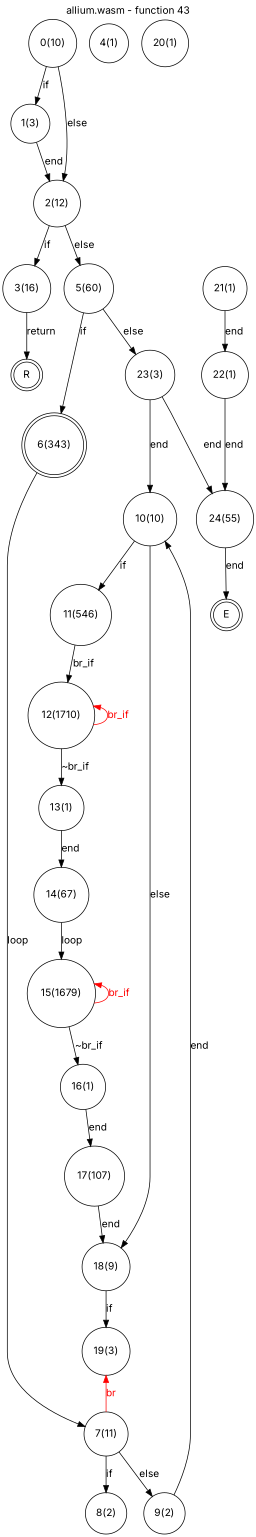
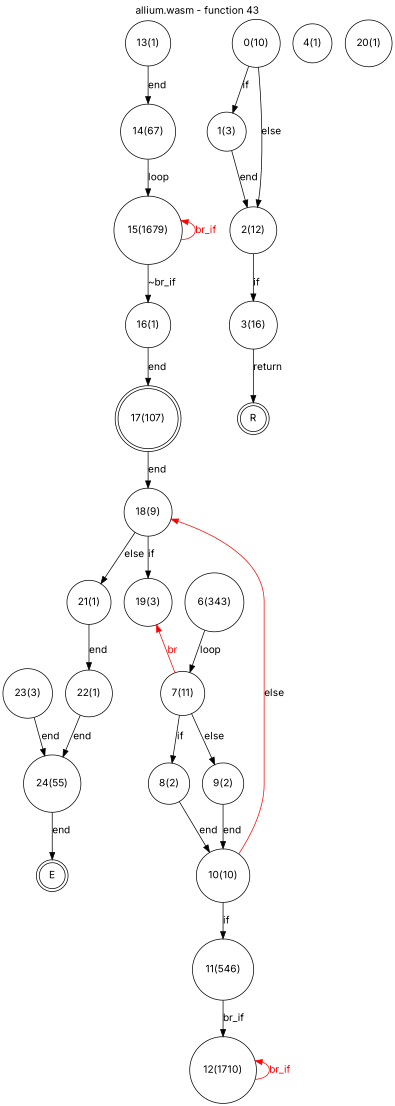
node "5(60)": removed
edge "23(3)" -> "10(10)": now "8(2)" -> "10(10)"
node "6(343)": shape doublecircle -> circle
edge "18(9)" -> "21(1)": added, label "else"
edge "12(1710)" -> "13(1)": removed, label "~br_if"
edge "10(10)" -> "18(9)": color black -> red
node "17(107)": shape circle -> doublecircle
